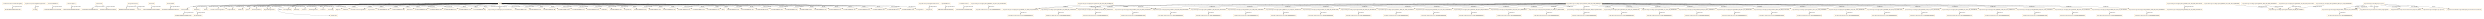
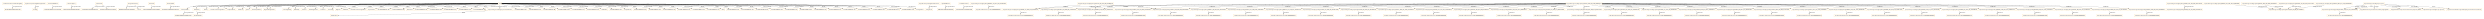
edge "NULL" -> ":Organization": now "https://entities.gov.scot/def/gov/cpov-scot/hasFunction" -> ":Organization"
